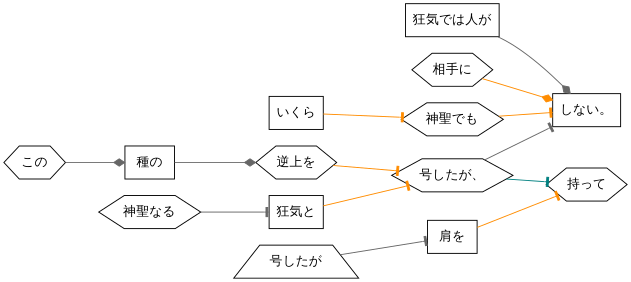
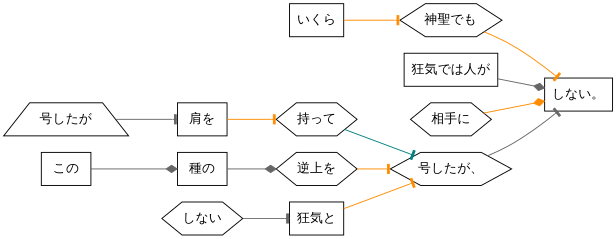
node "この": shape hexagon -> box
edge "号したが、" -> "持って": reversed
node "神聖なる": label "神聖なる" -> "しない"
